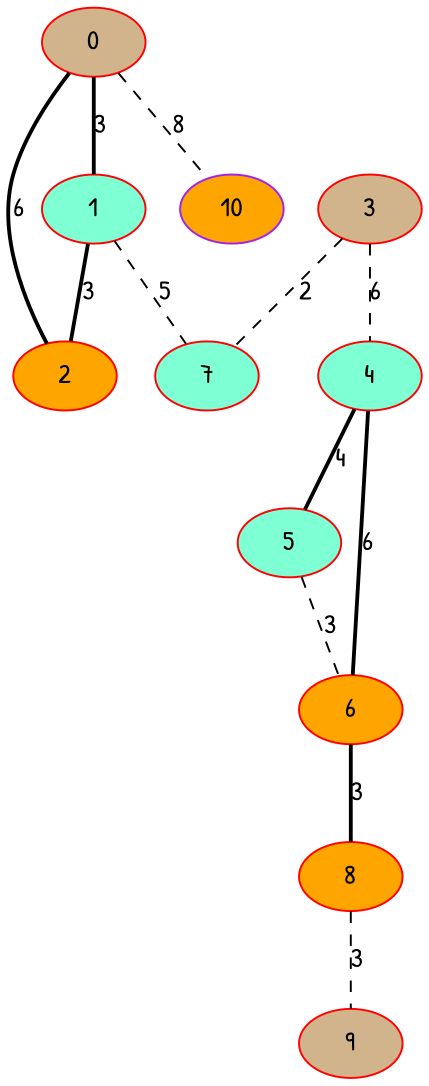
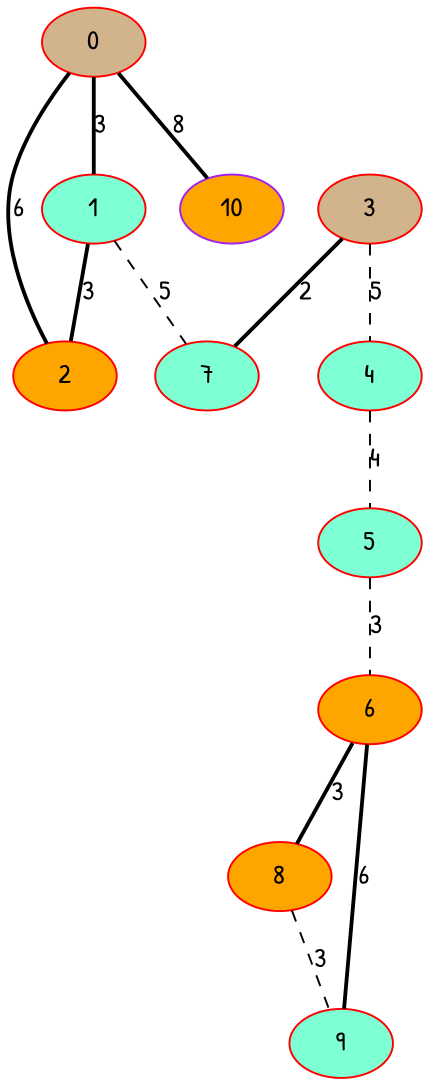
edge "0" -- "10": style dashed -> bold
edge "3" -- "7": style dashed -> bold
edge "3" -- "4": label "6" -> "5"
edge "4" -- "5": style bold -> dashed
edge "4" -- "6": now "9" -- "6"
node "9": fillcolor tan -> aquamarine
